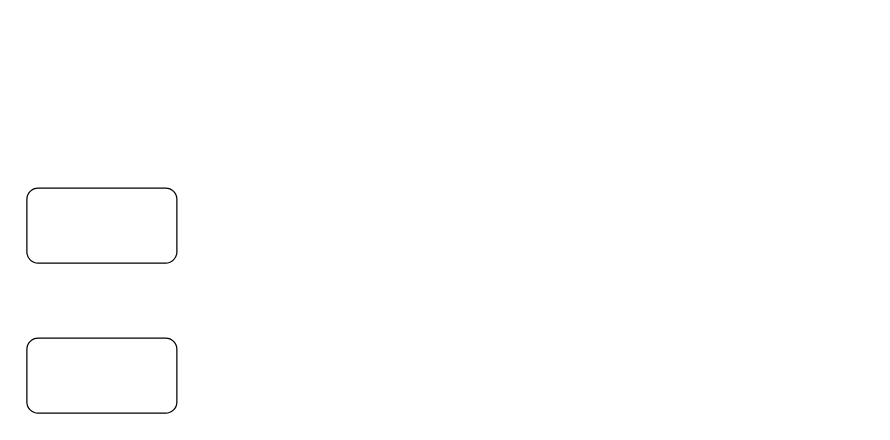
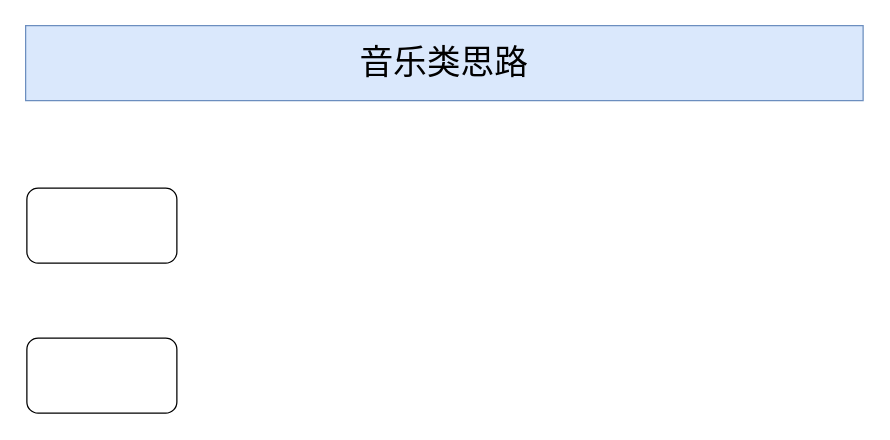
node "音乐类思路": added
